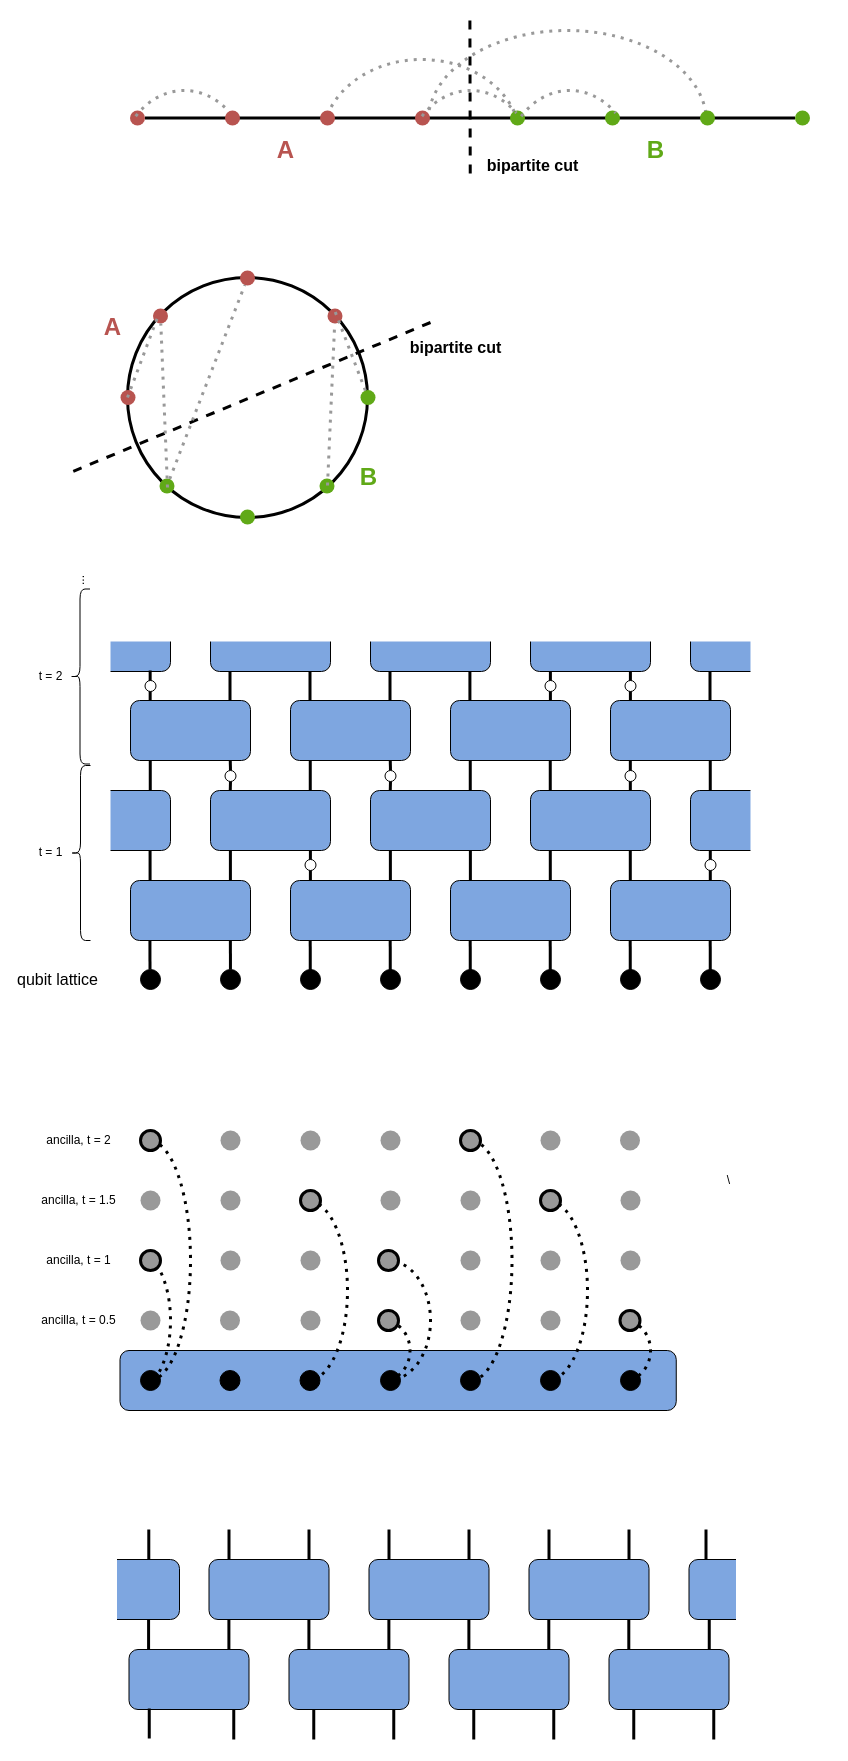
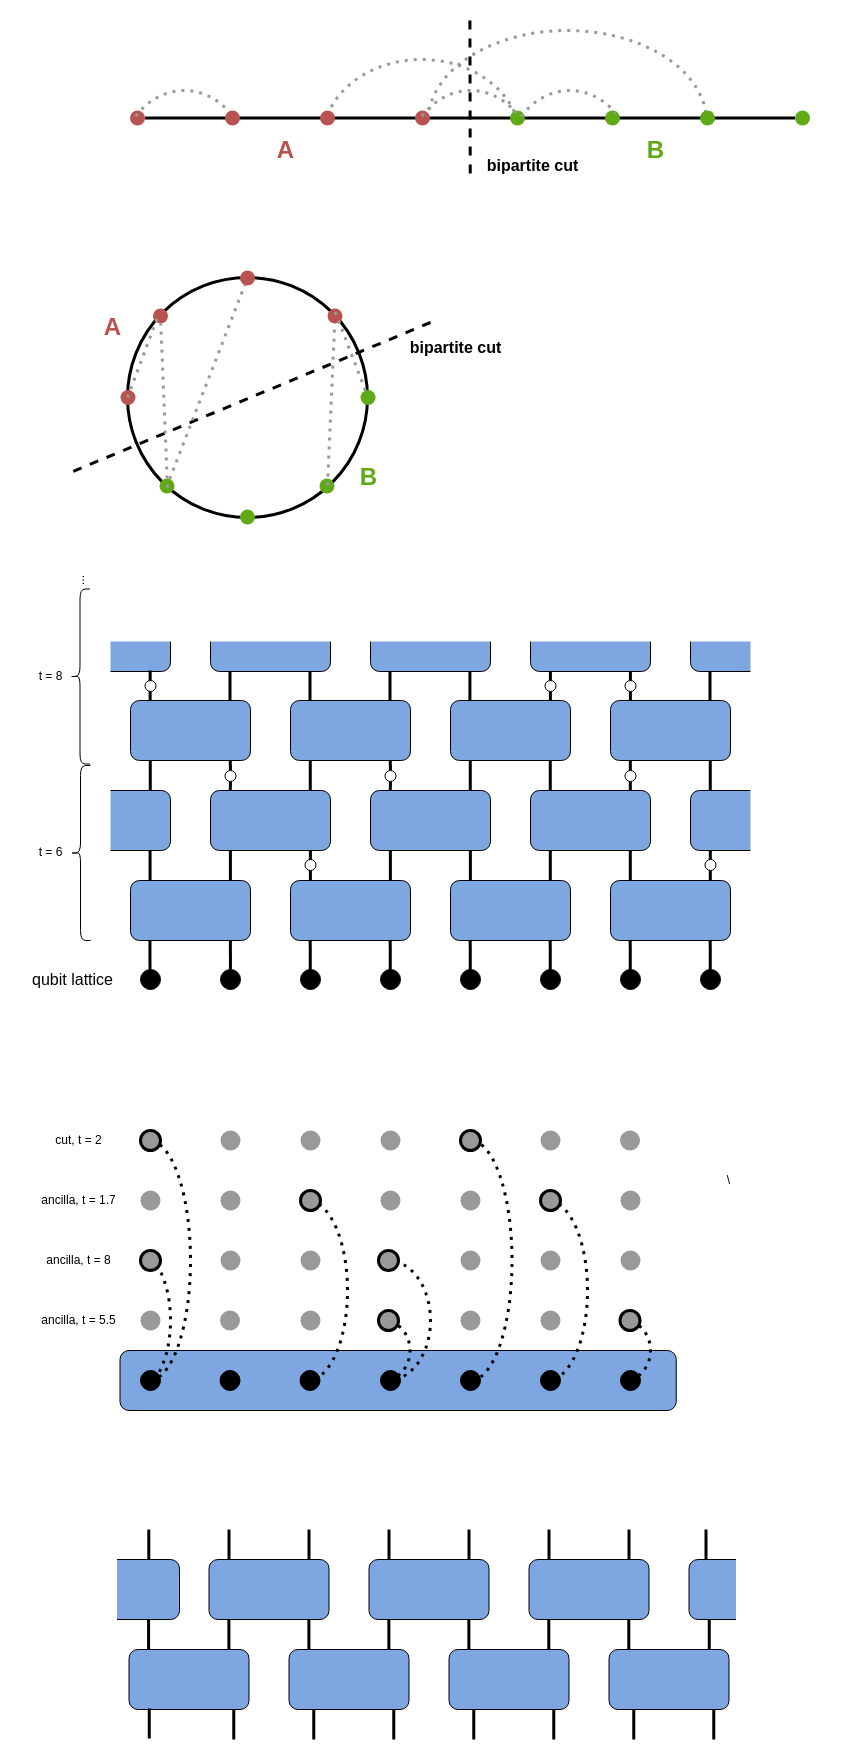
node "t = 2": label "t = 2" -> "t = 8"
node "t = 1": label "t = 1" -> "t = 6"
node "qubit lattice": moved (57, 980) -> (72, 980)
node "ancilla, t = 2": label "ancilla, t = 2" -> "cut, t = 2"
node "ancilla, t = 1.5": label "ancilla, t = 1.5" -> "ancilla, t = 1.7"
node "ancilla, t = 1": label "ancilla, t = 1" -> "ancilla, t = 8"
node "ancilla, t = 0.5": label "ancilla, t = 0.5" -> "ancilla, t = 5.5"
